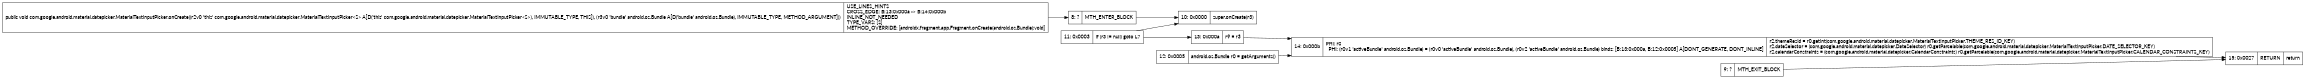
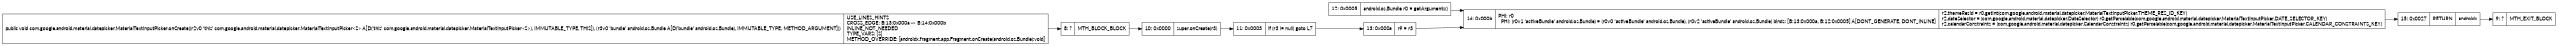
node "8: ?": text "MTH_ENTER_BLOCK" -> "MTH_BLOCK_BLOCK"
edge "11: 0x0003" -> "10: 0x0000": reversed
node "15: 0x0027": text "return" -> "androidx"
edge "9: ?" -> "15: 0x0027": reversed
